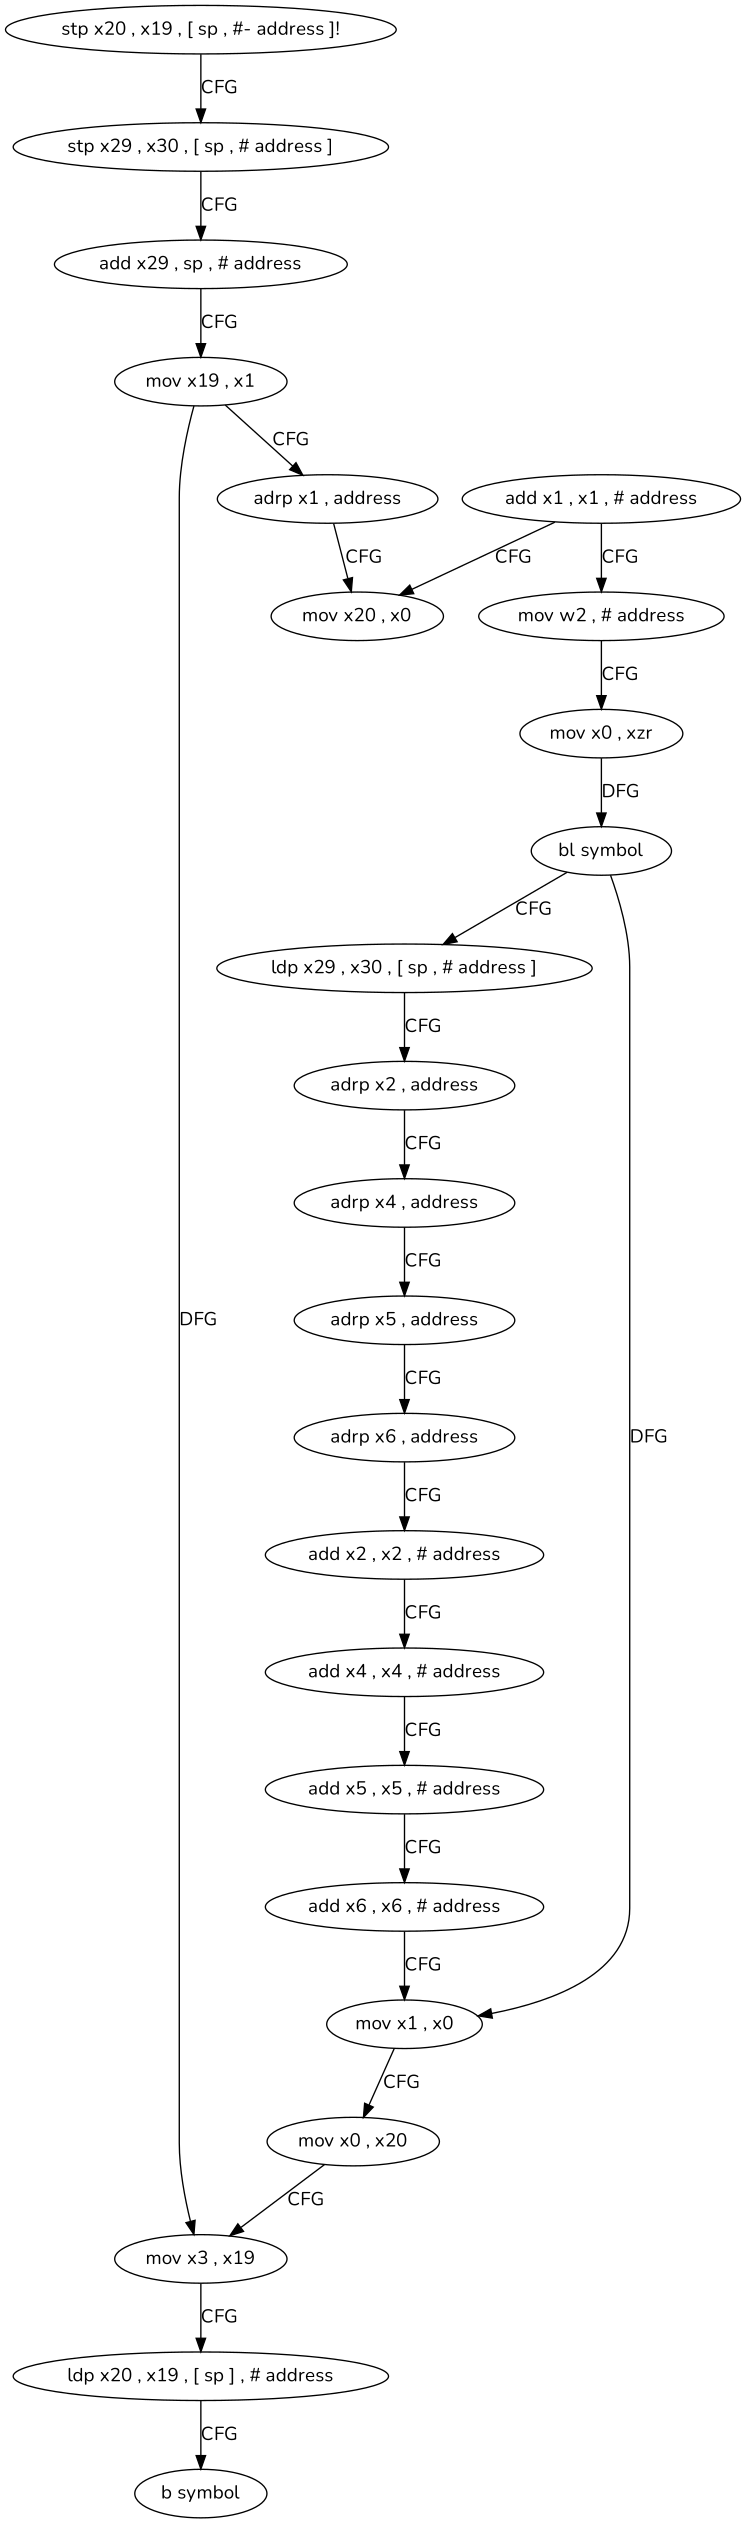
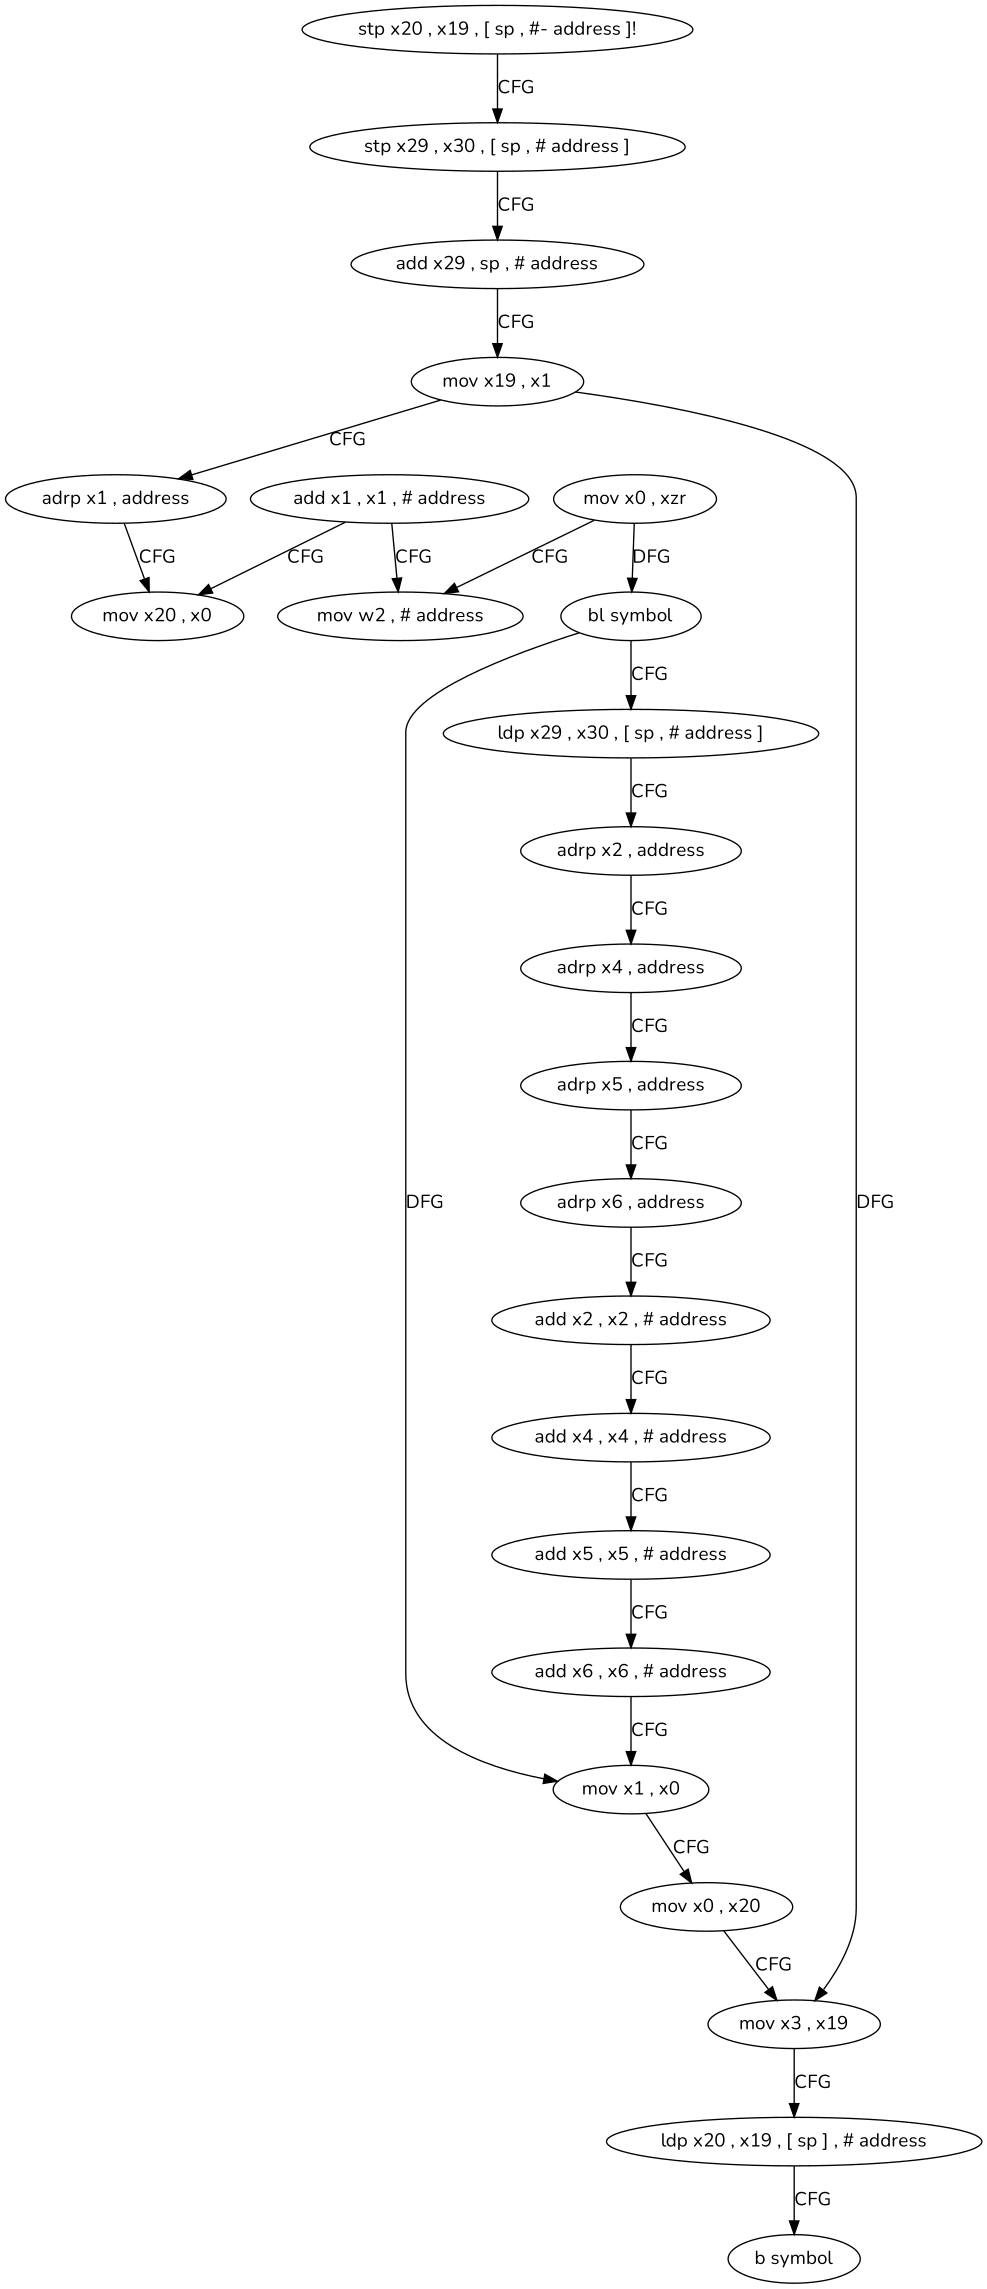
edge "mov w2 , # address" -> "mov x0 , xzr": reversed
